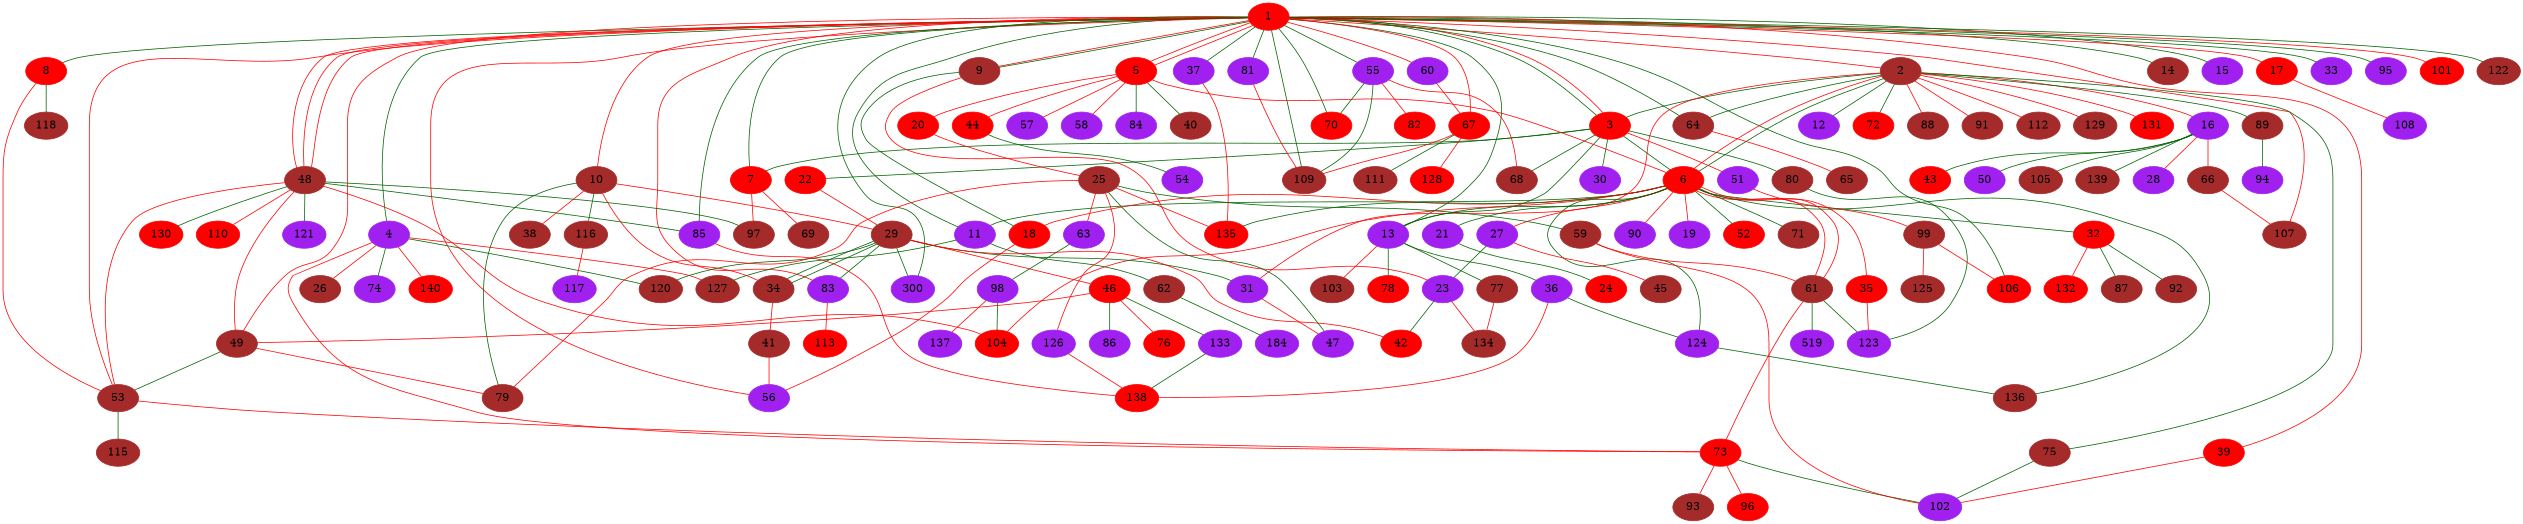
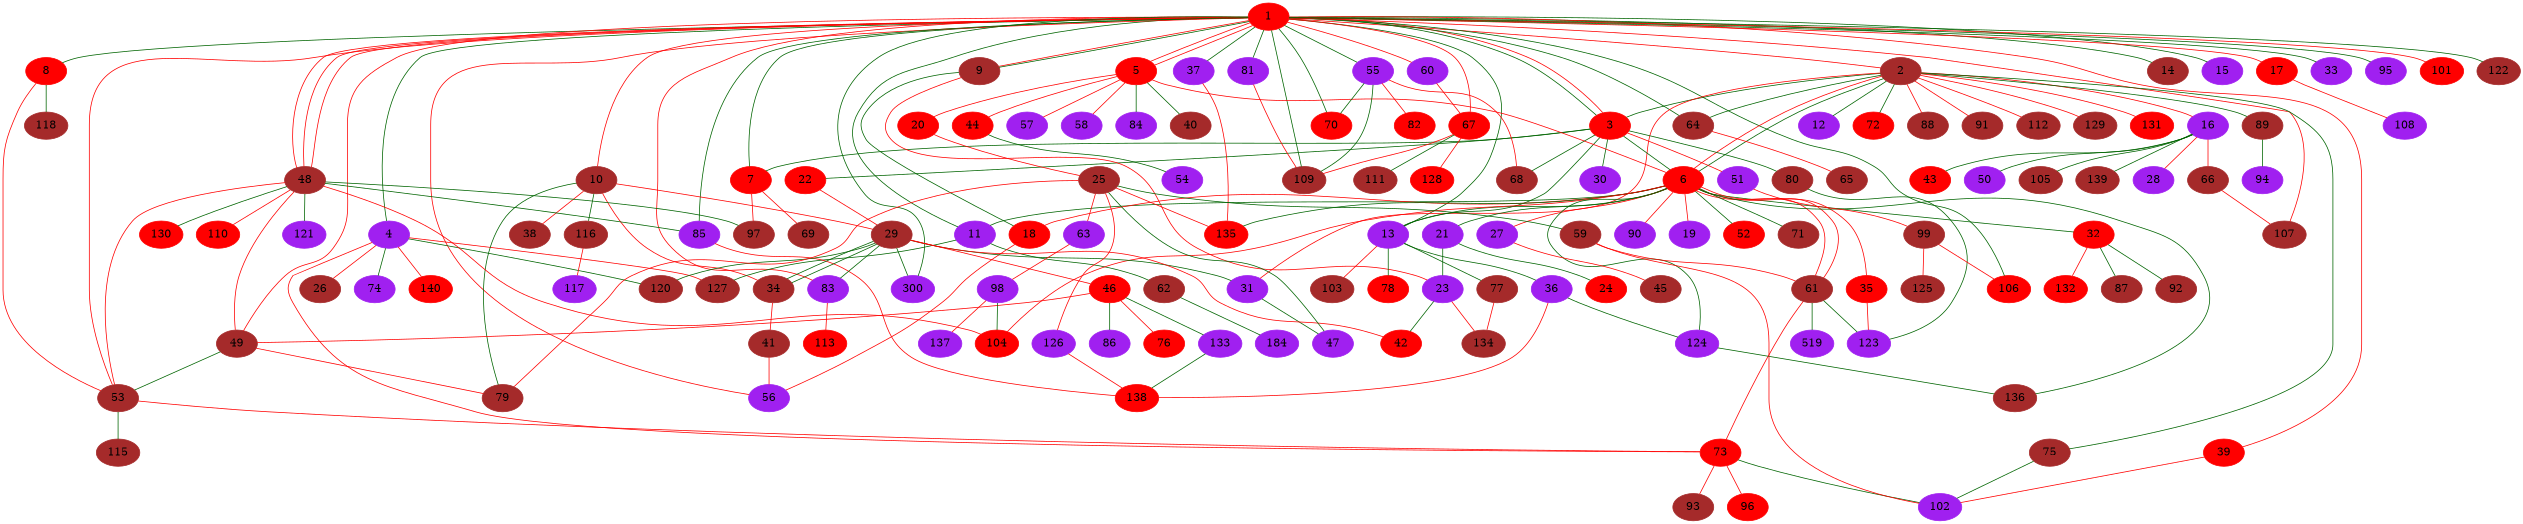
edge "27" -- "23": now "21" -- "23"
edge "63" -- "98": color darkgreen -> red
edge "31" -- "47": color red -> darkgreen
